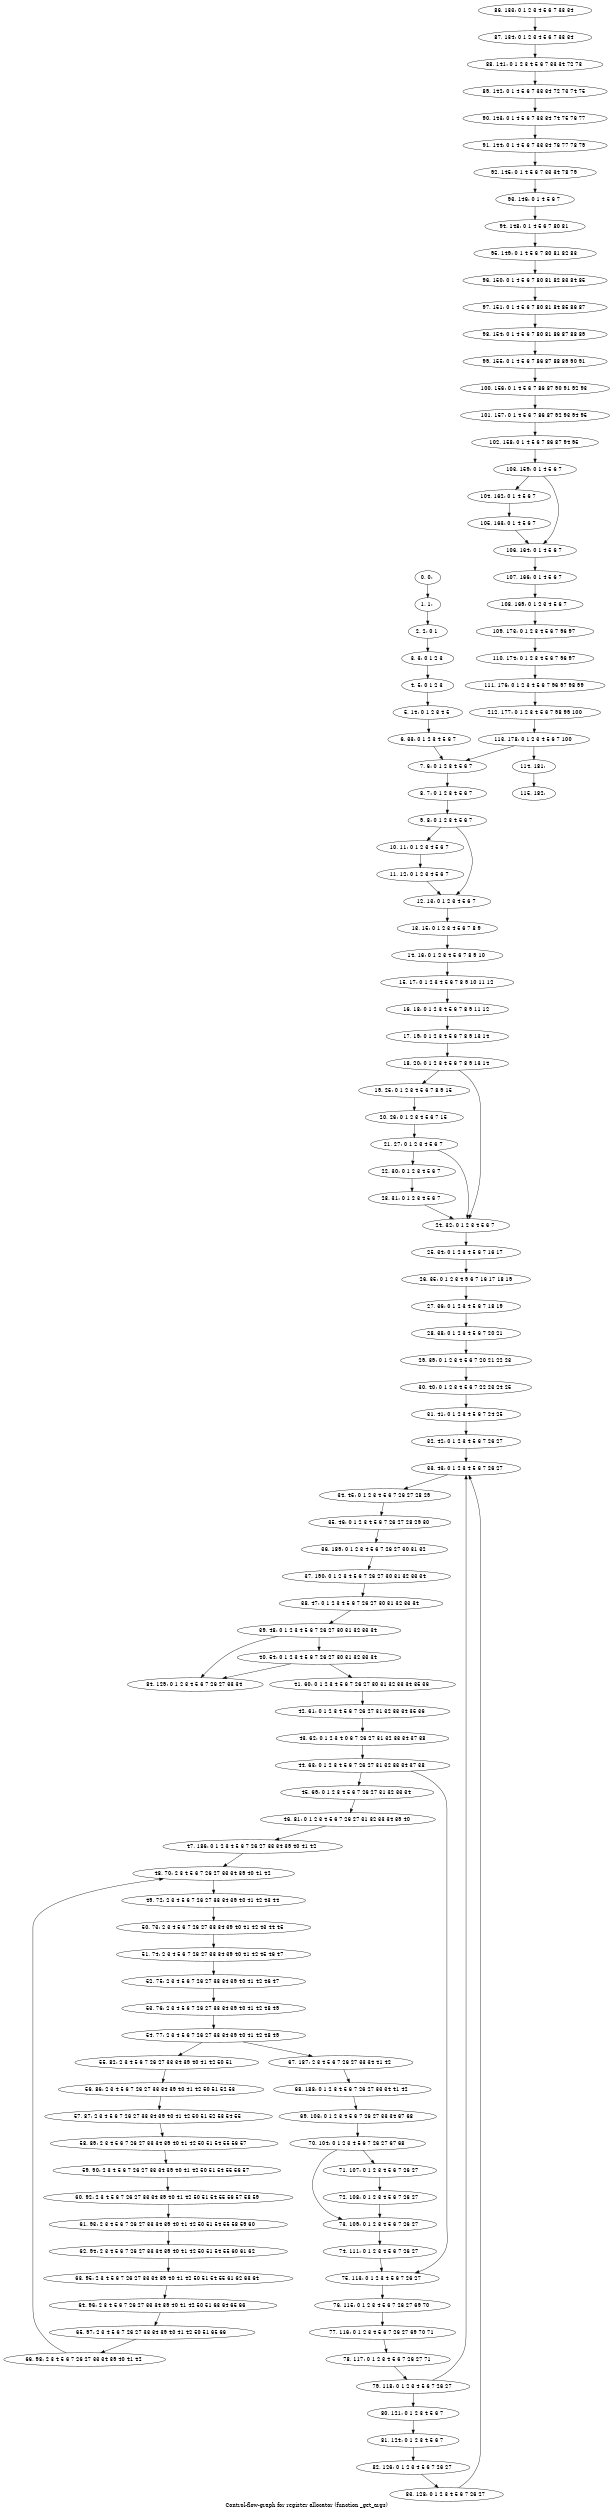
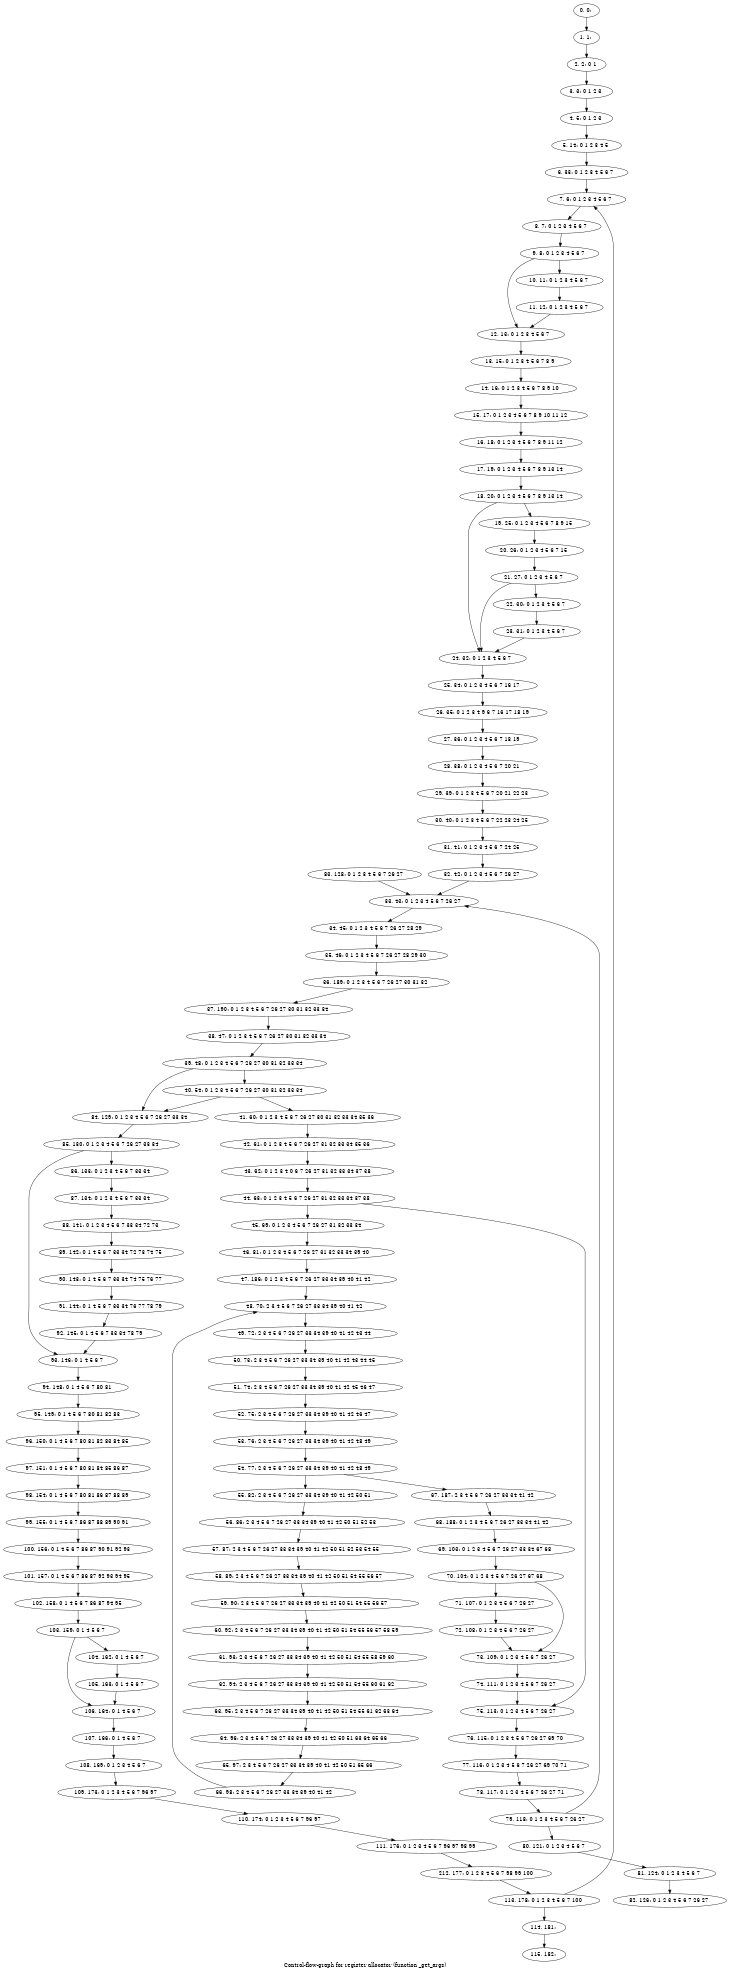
node "85, 130: 0 1 2 3 4 5 6 7 26 27 33 34": added
edge "82, 126: 0 1 2 3 4 5 6 7 26 27" -> "83, 128: 0 1 2 3 4 5 6 7 26 27": removed
